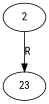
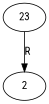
edge "2" -> "23": reversed
